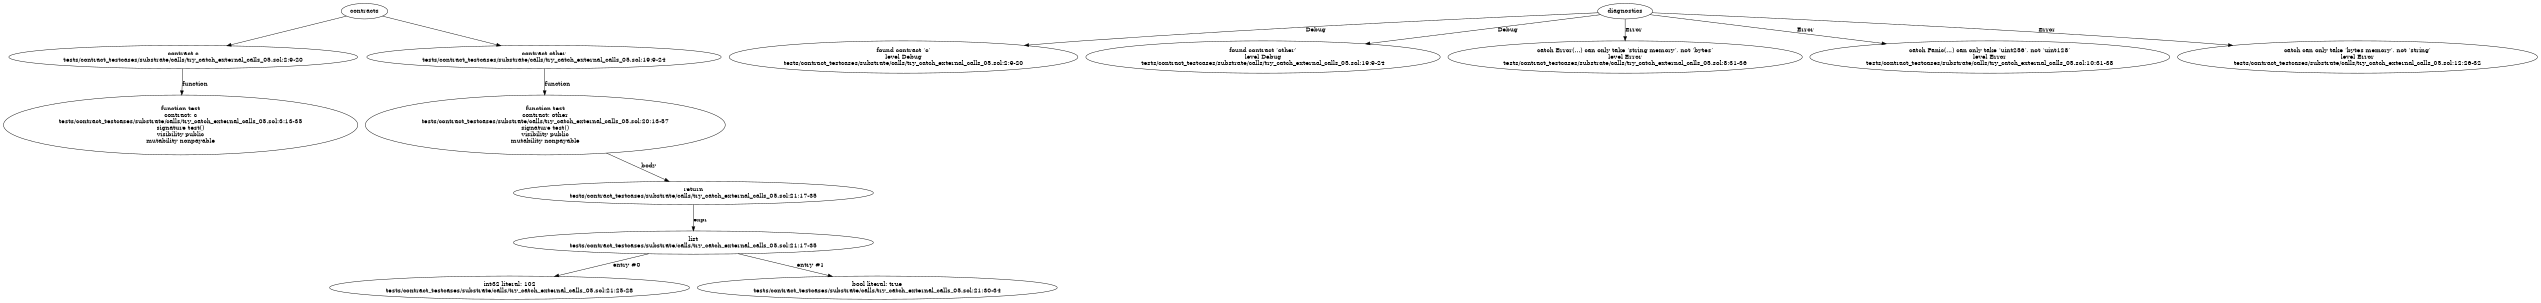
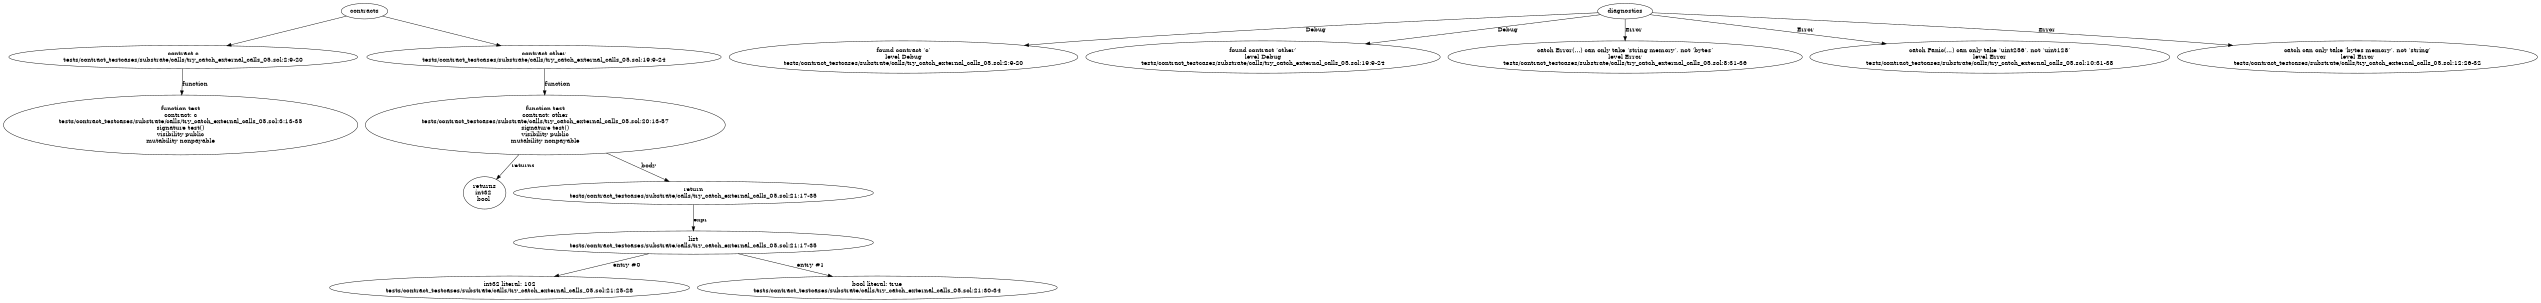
node "returns int32 bool": added
